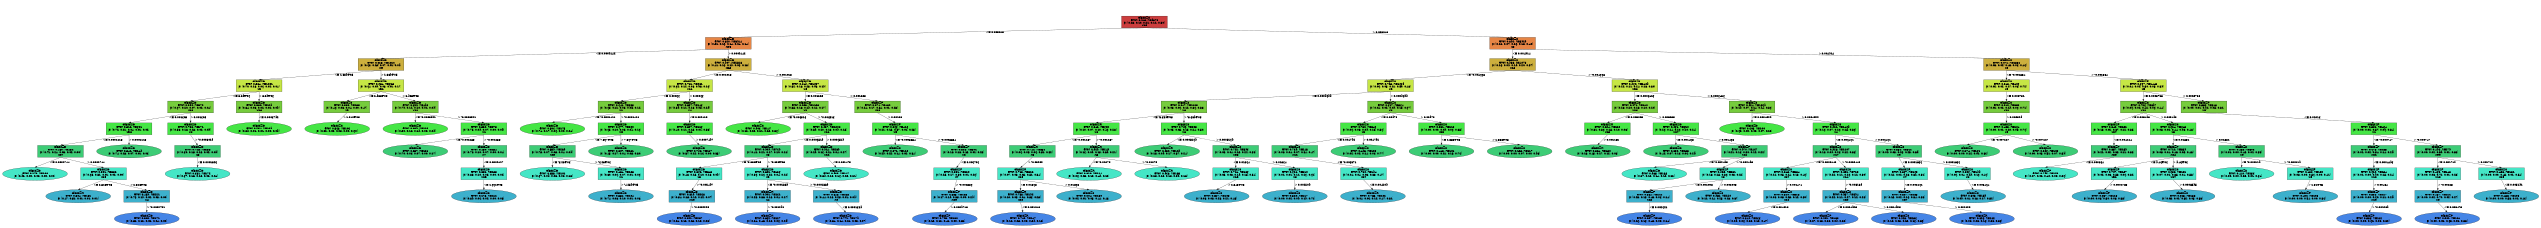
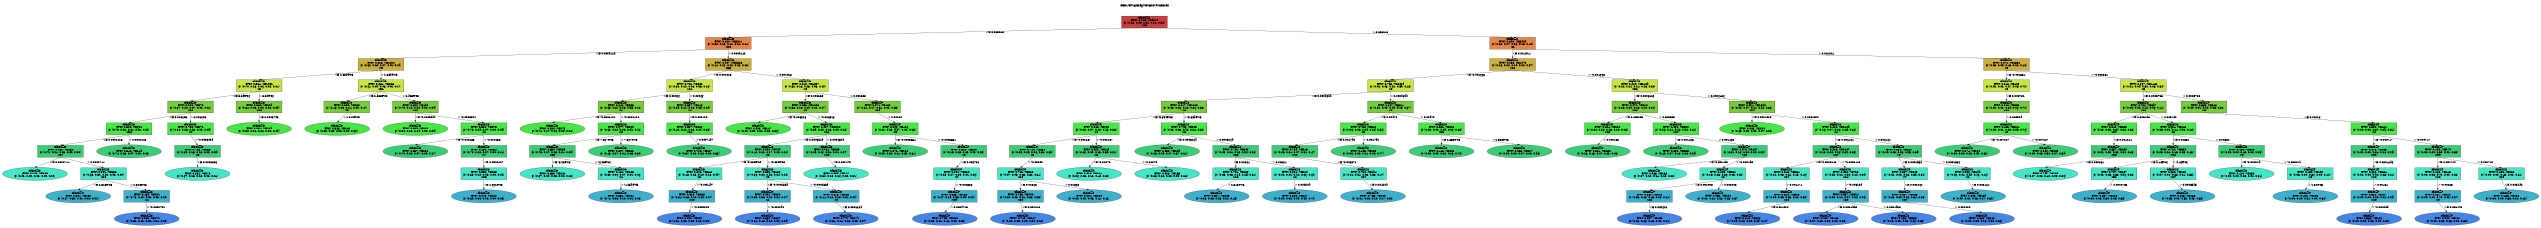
node "GesturePhaseSegmentationProcessed": added
